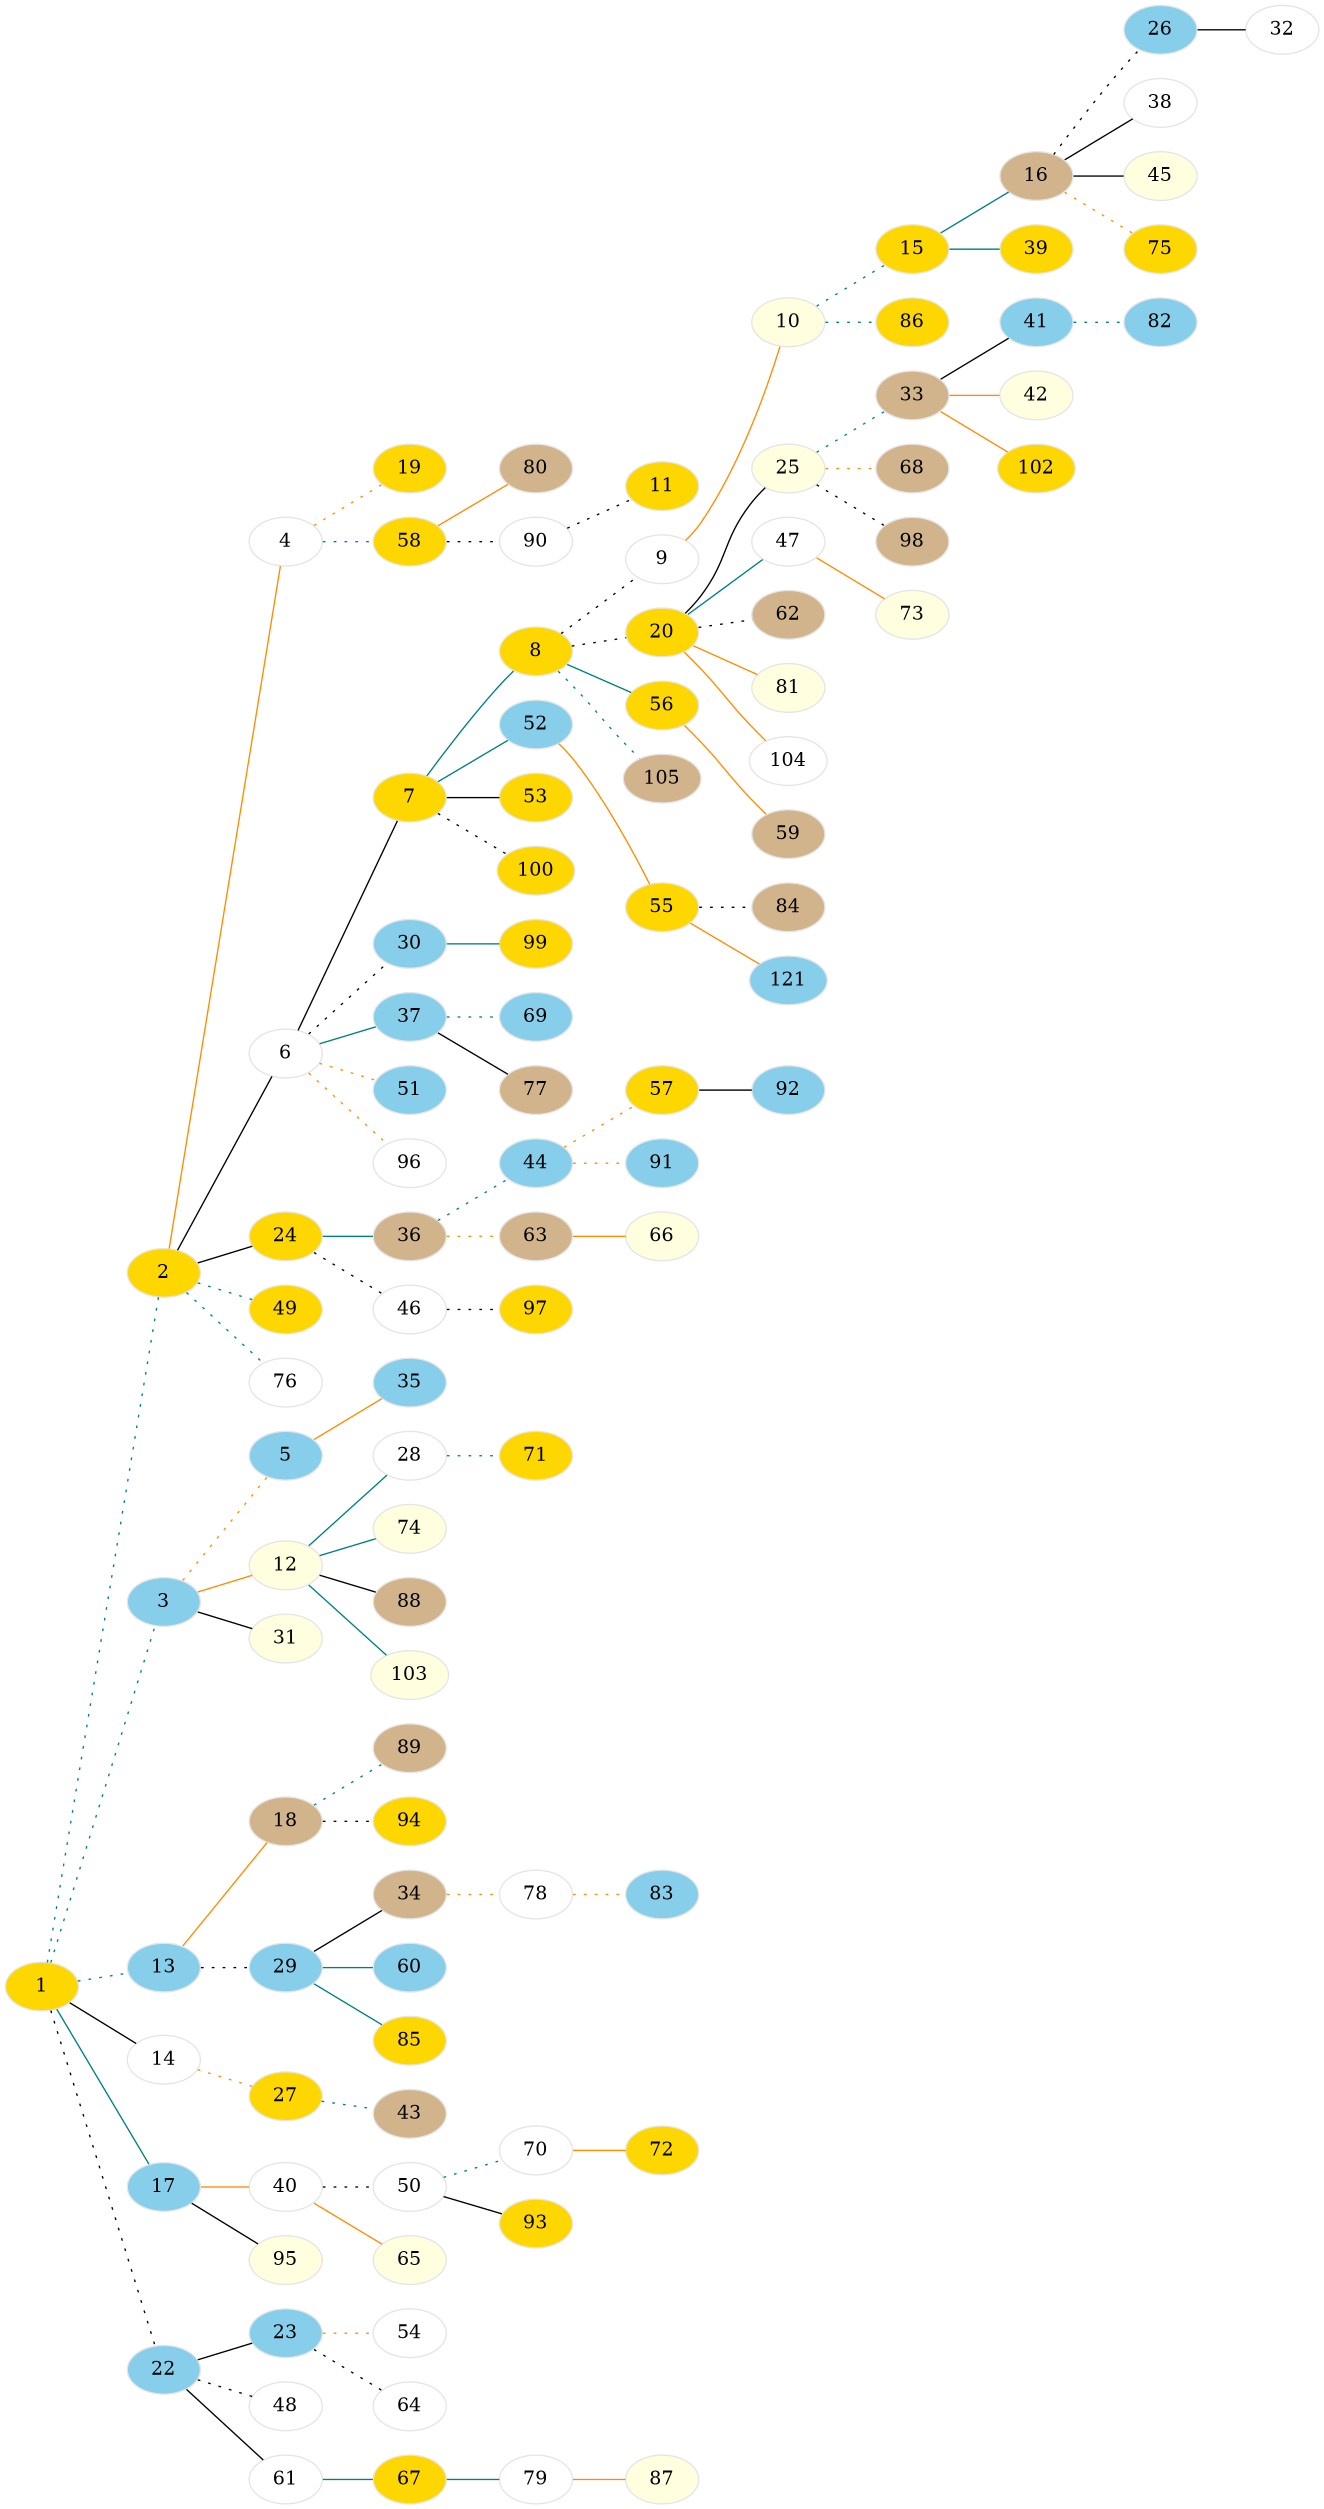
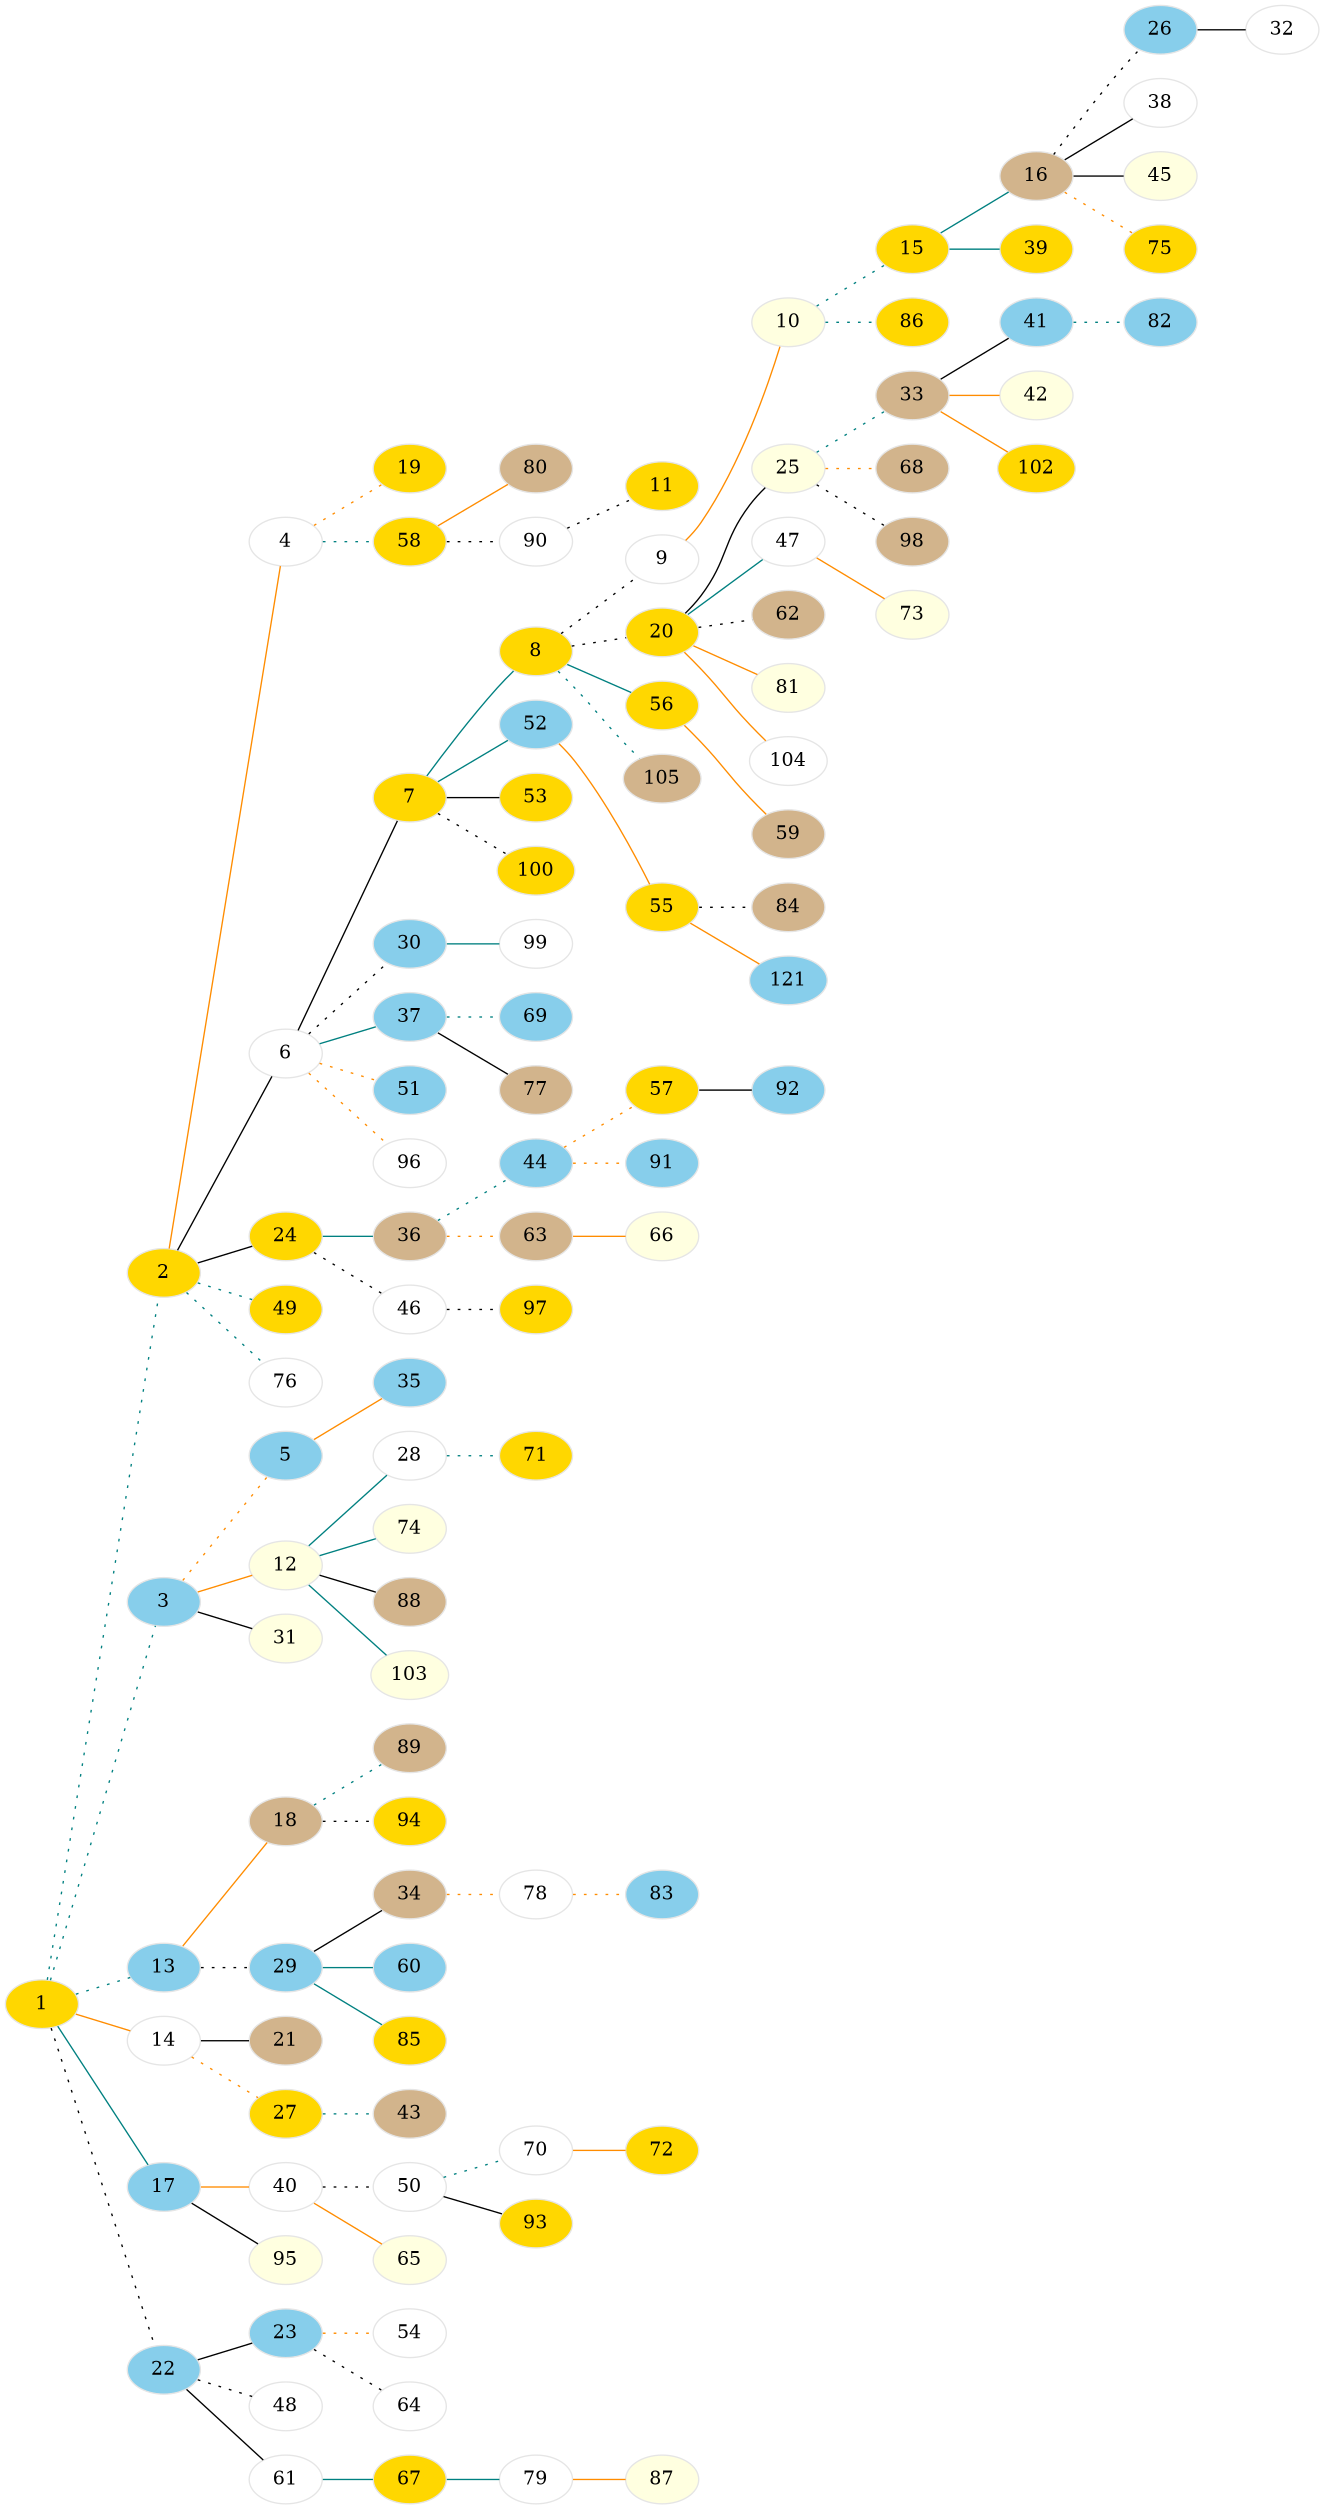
node "99": fillcolor gold -> white
edge "1" -- "14": color black -> darkorange
node "21": added
